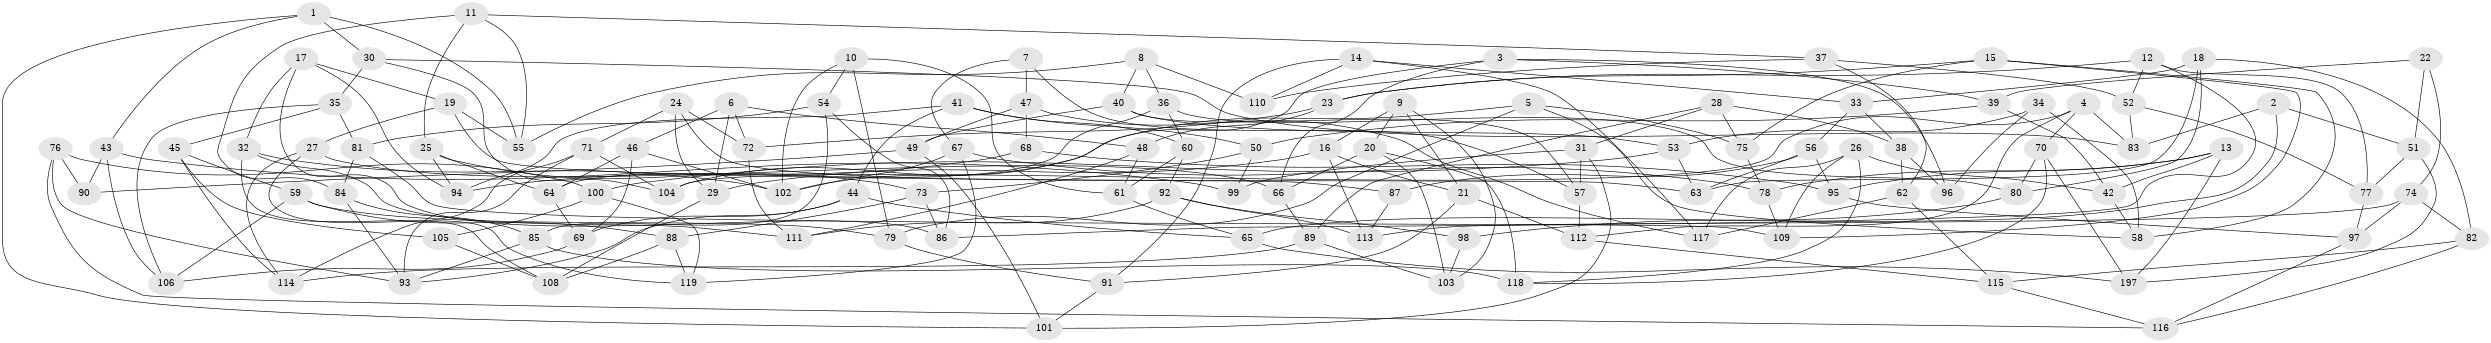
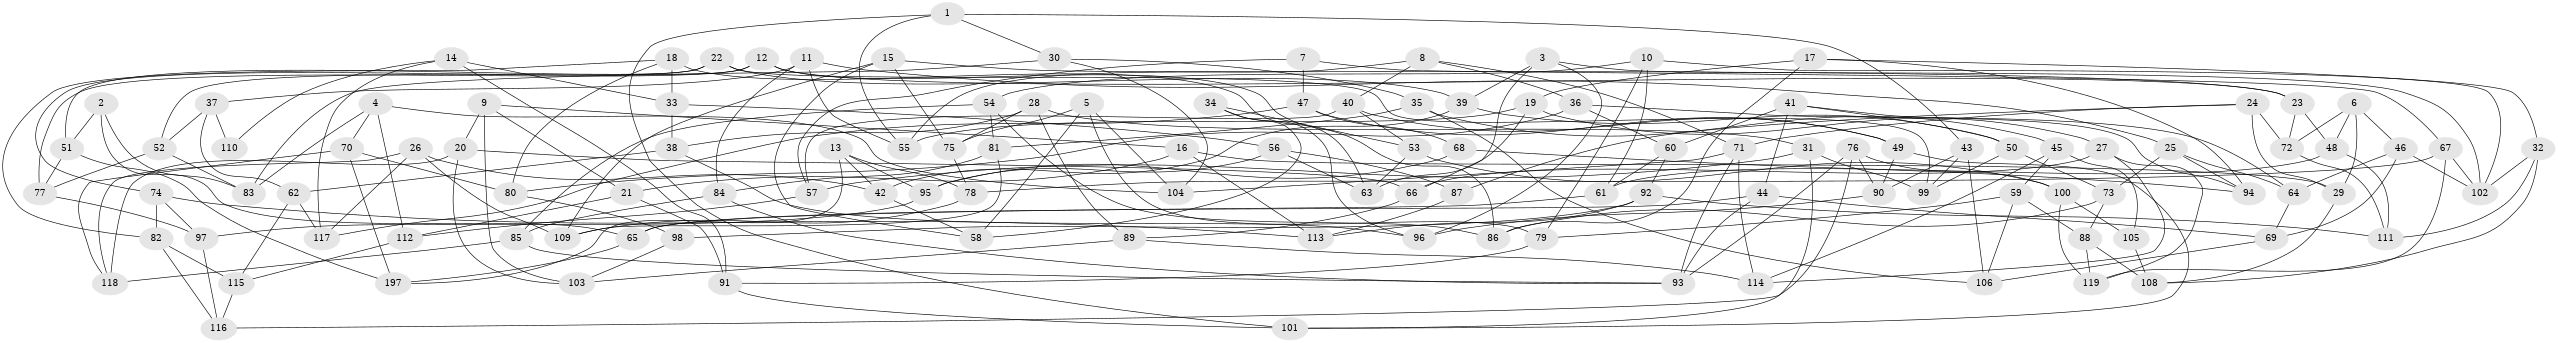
edge "8" -- "110": now "8" -- "71"
edge "22" -- "99": added
edge "90" -- "96": added
